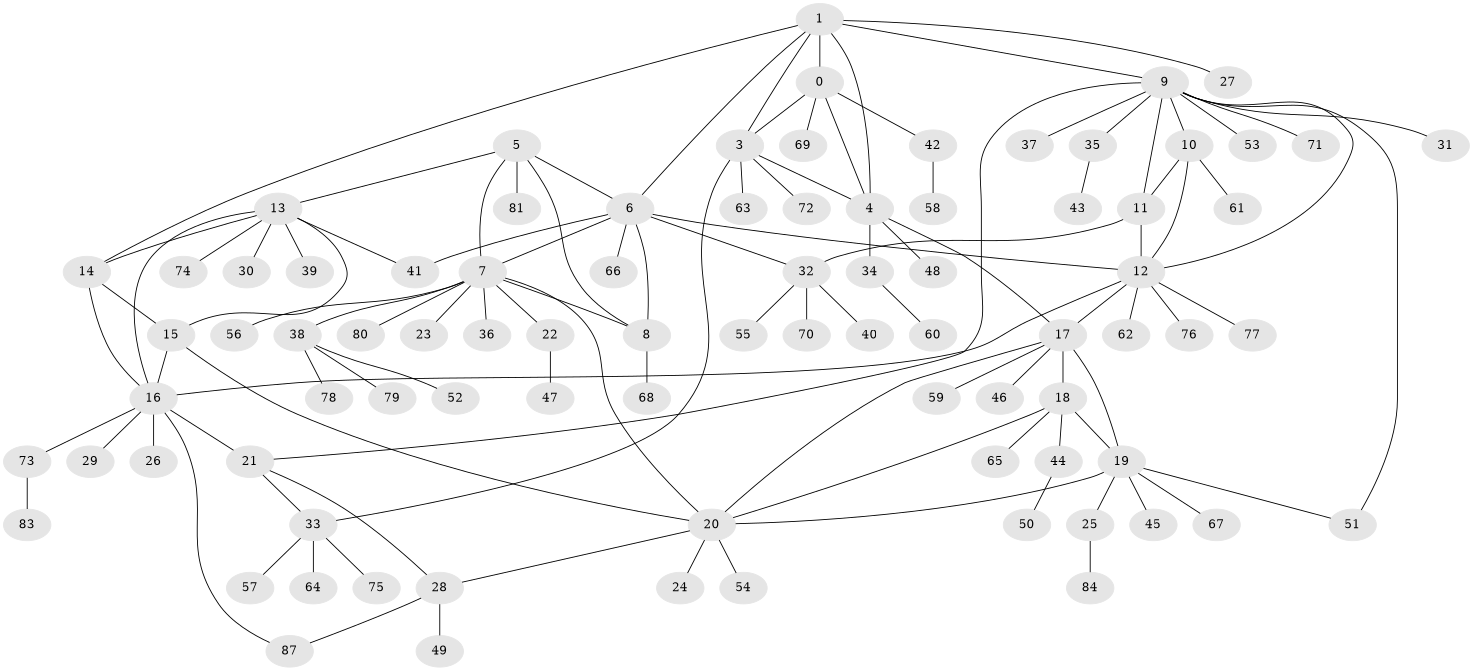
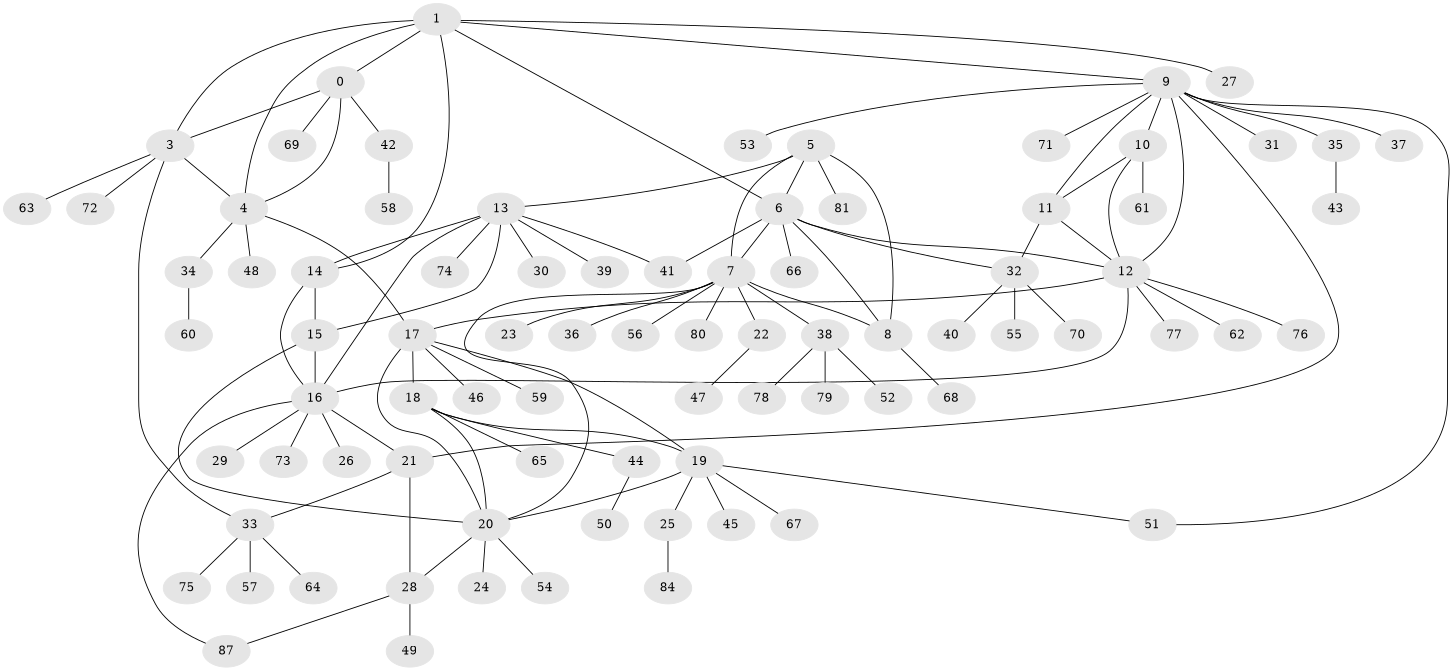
node "83": removed
